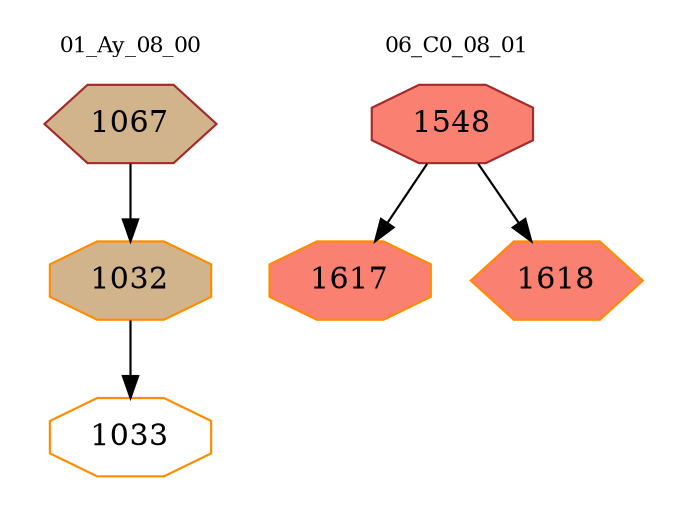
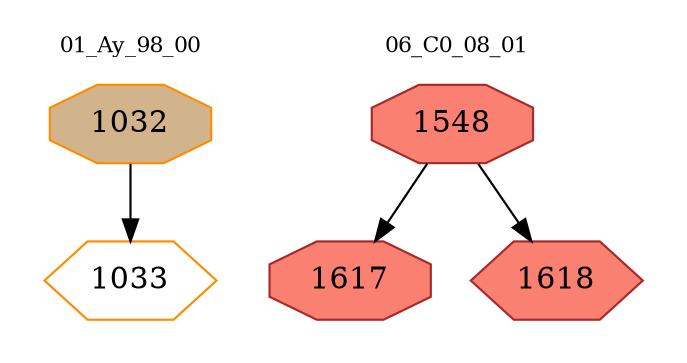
cluster "01_Ay_08_00": label "01_Ay_08_00" -> "01_Ay_98_00"
node "1067": removed
node "1617": color darkorange -> brown
node "1618": color darkorange -> brown
node "1033": shape octagon -> hexagon
